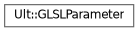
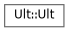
node "Ult::GLSLParameter": label "Ult::GLSLParameter" -> "Ult::Ult"
